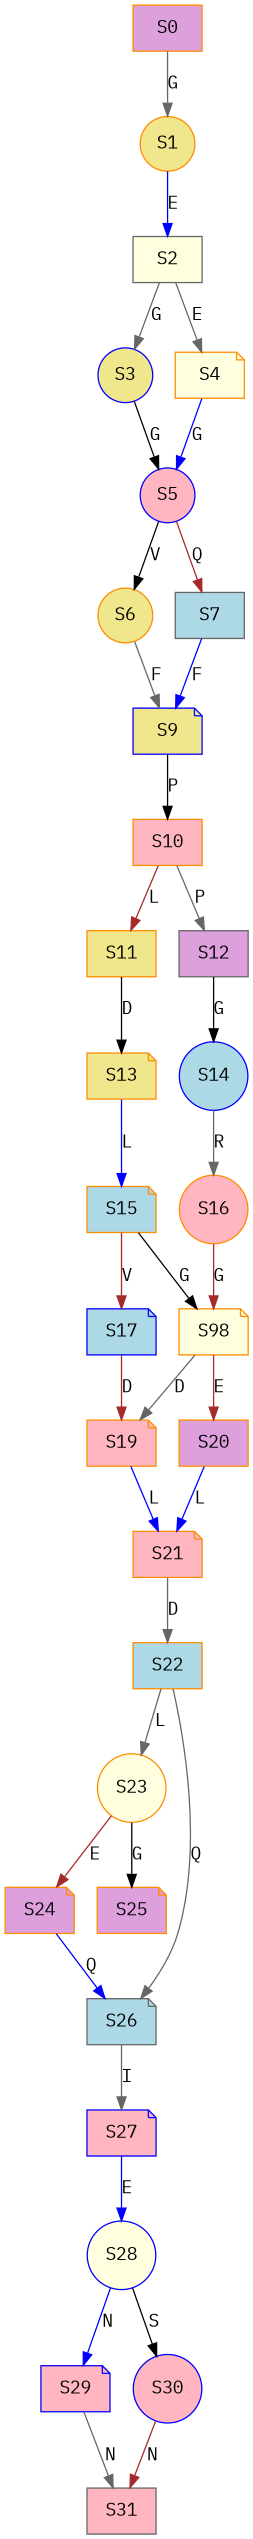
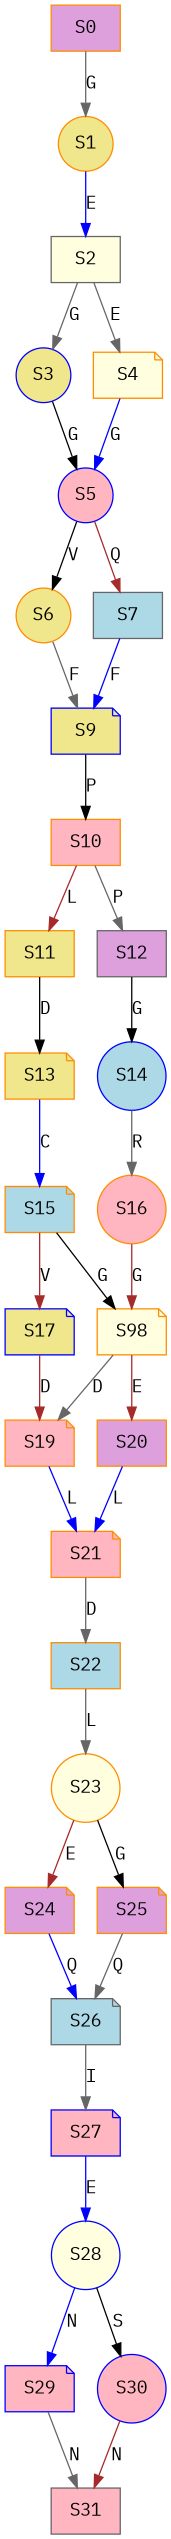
edge "S13" -> "S15": label "L" -> "C"
node "S17": fillcolor lightblue -> khaki
edge "S22" -> "S26": now "S25" -> "S26"
